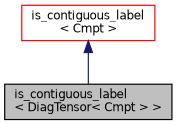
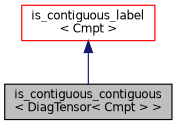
node "is_contiguous_label < DiagTensor< Cmpt > >": label "is_contiguous_label < DiagTensor< Cmpt > >" -> "is_contiguous_contiguous < DiagTensor< Cmpt > >"
